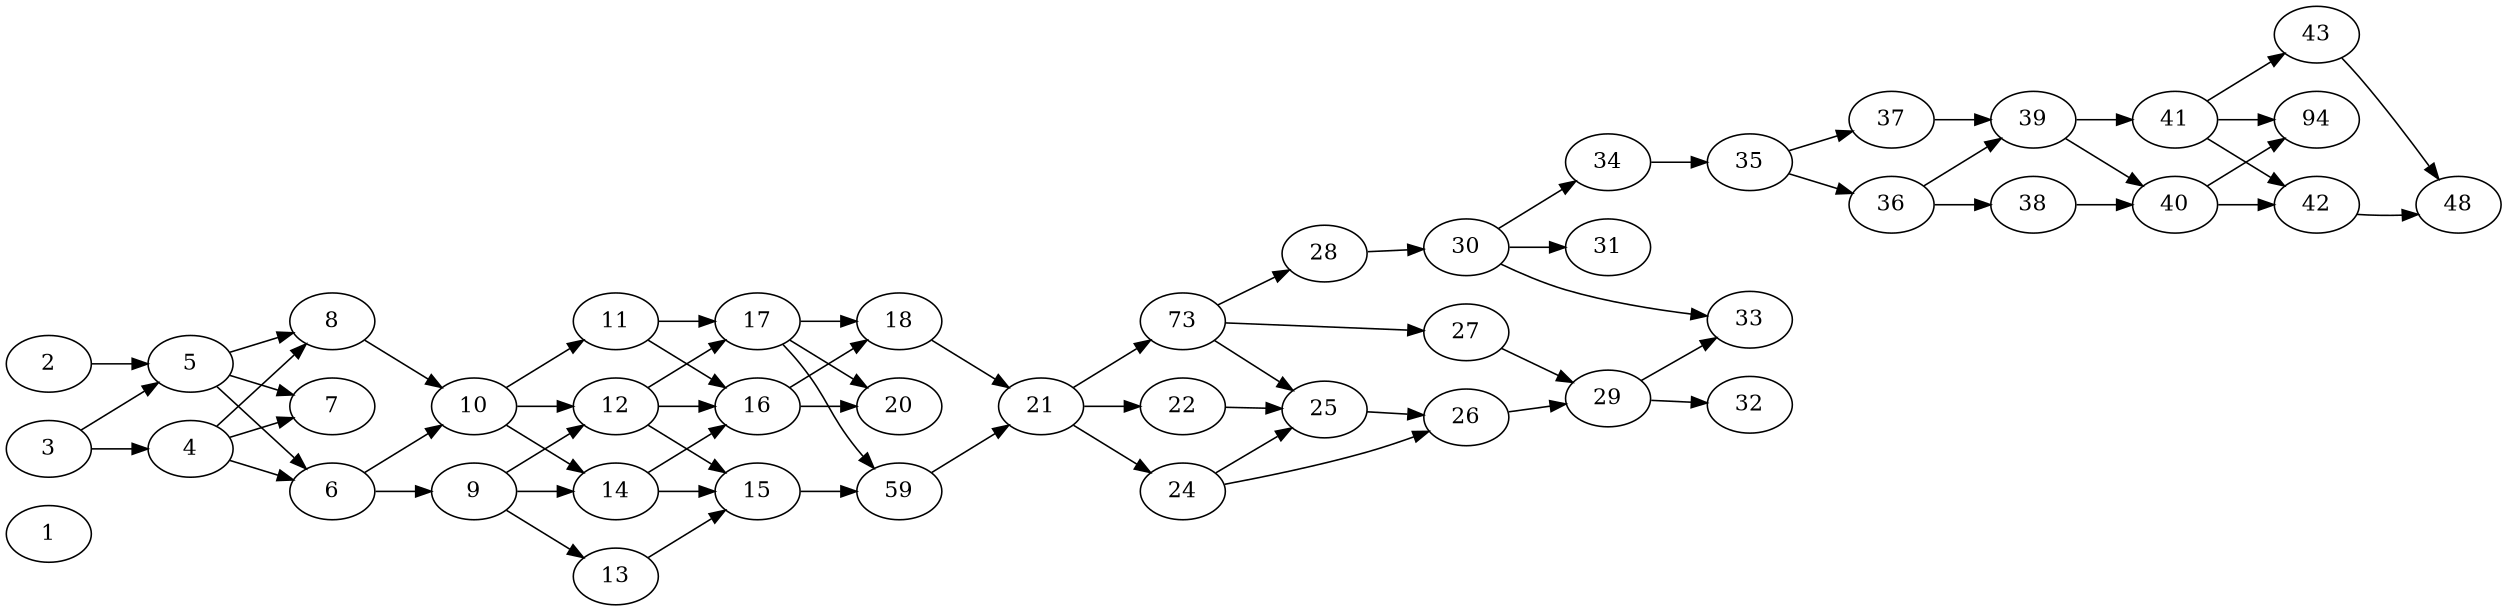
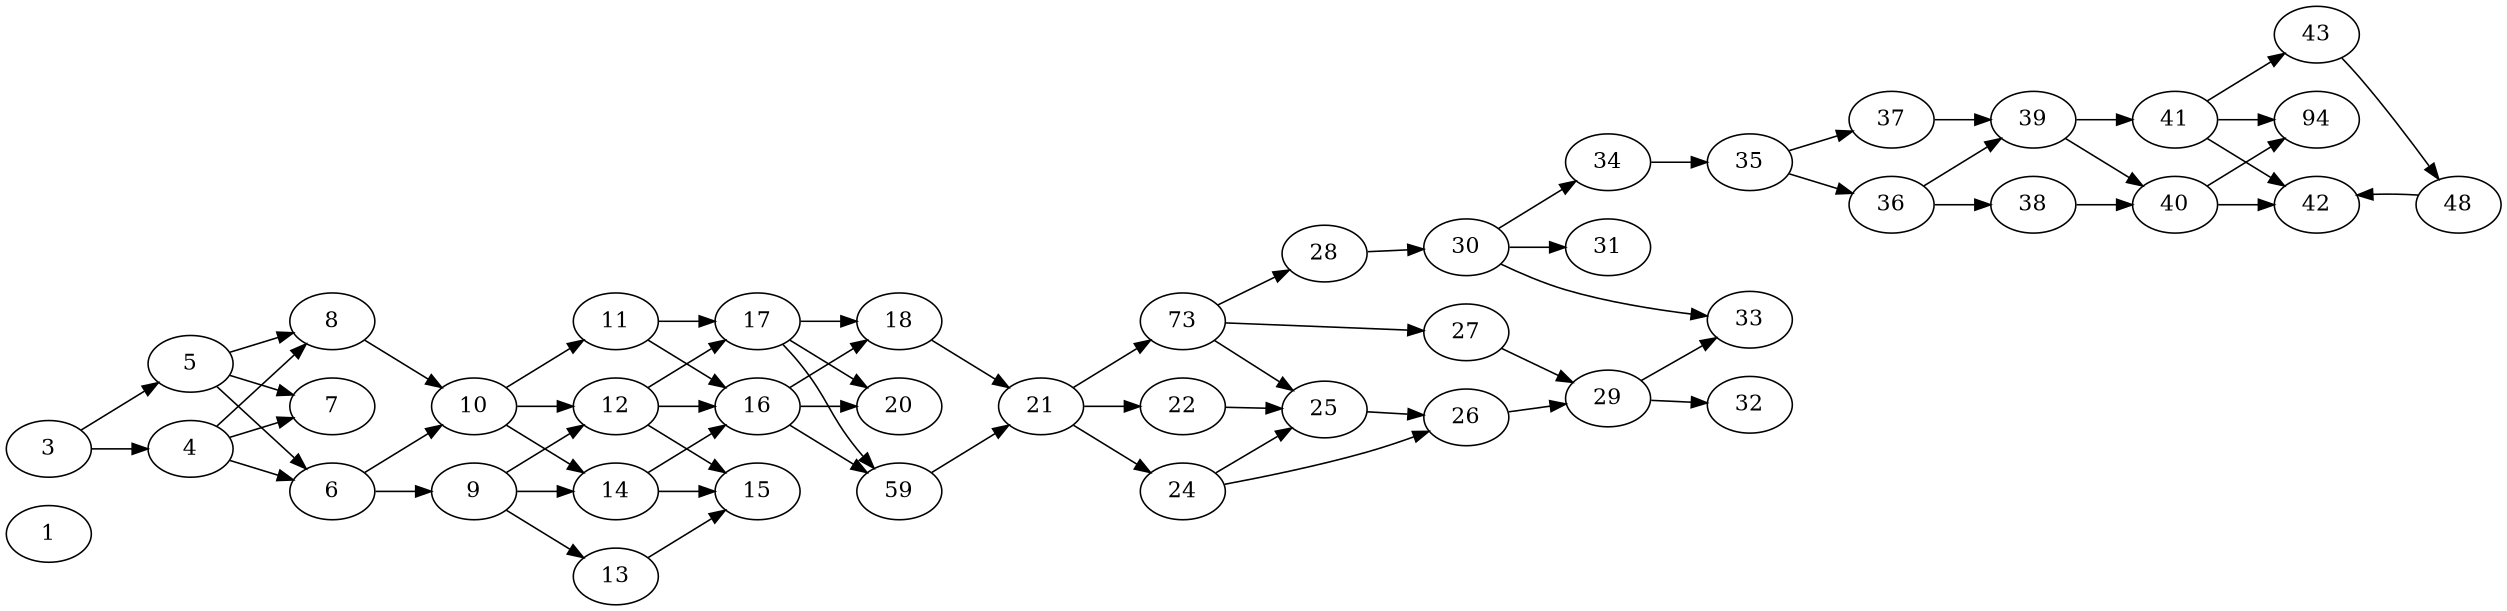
edge "42" -> "48": reversed
node "2": removed
edge "15" -> "59": now "16" -> "59"
